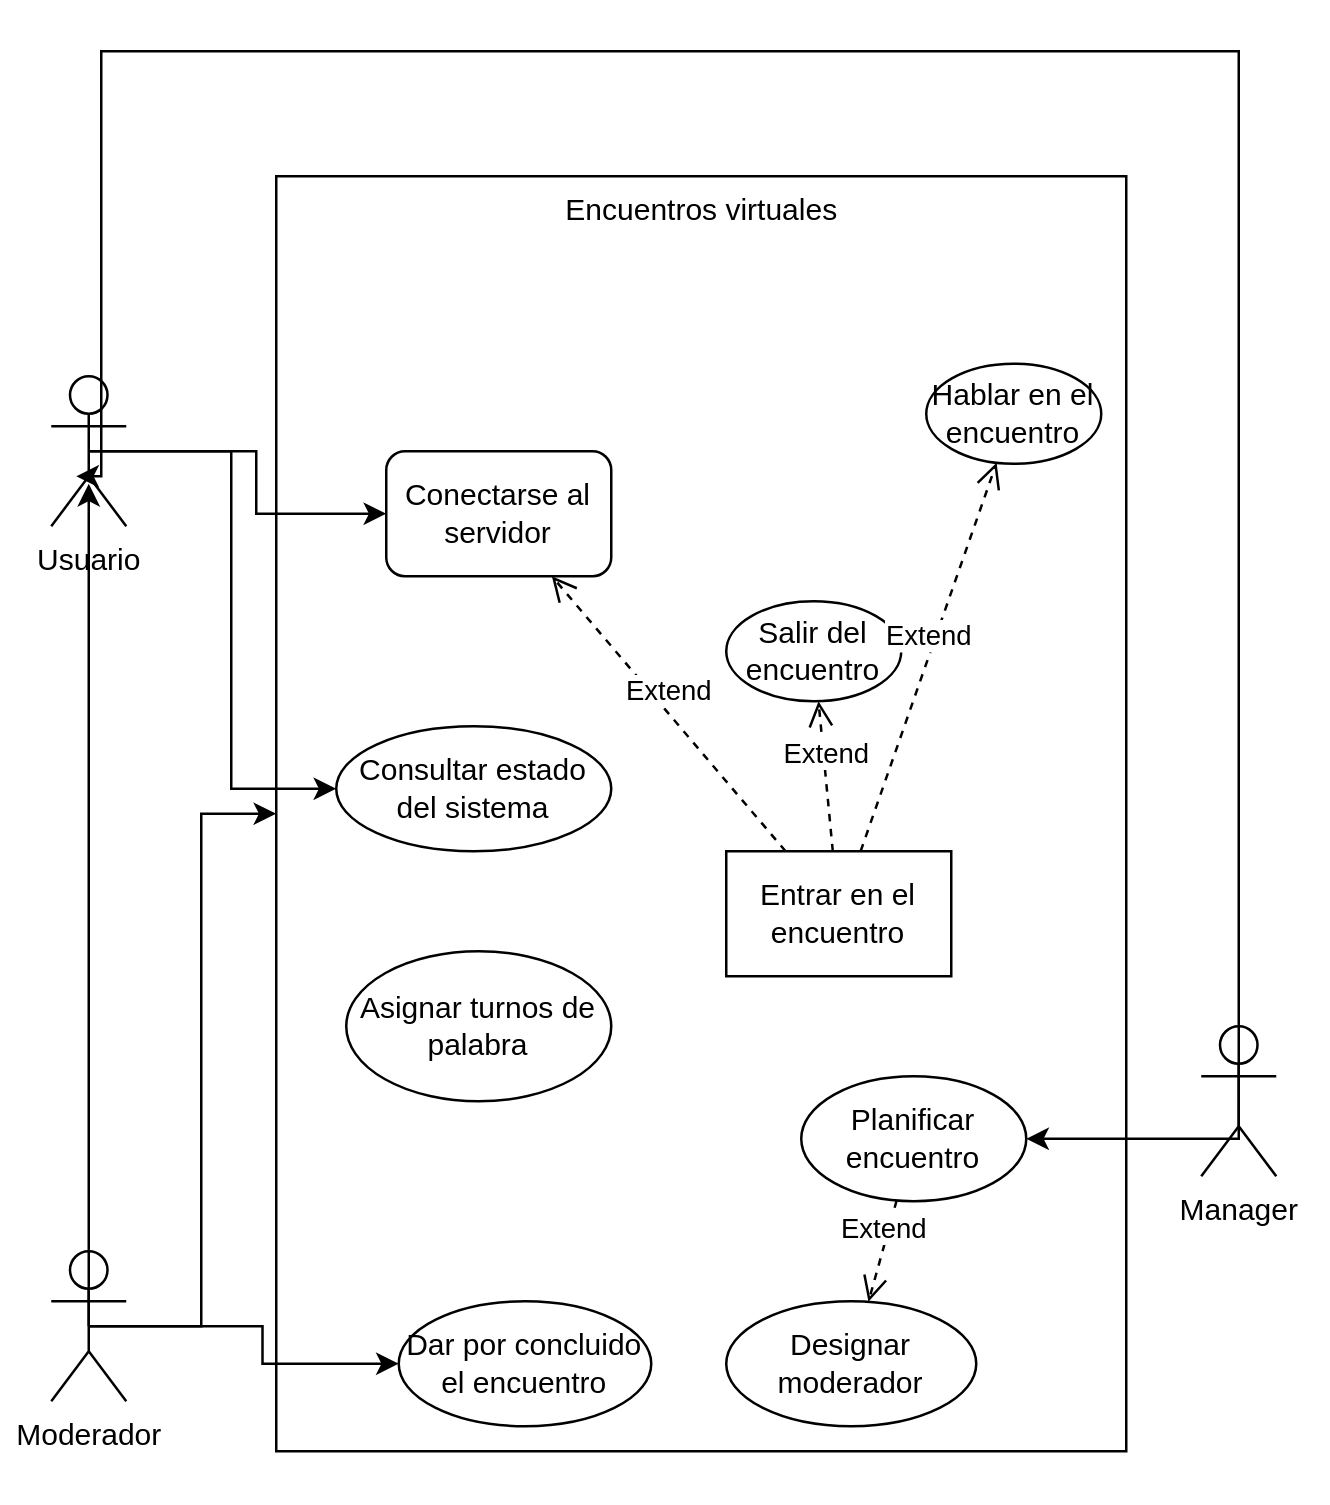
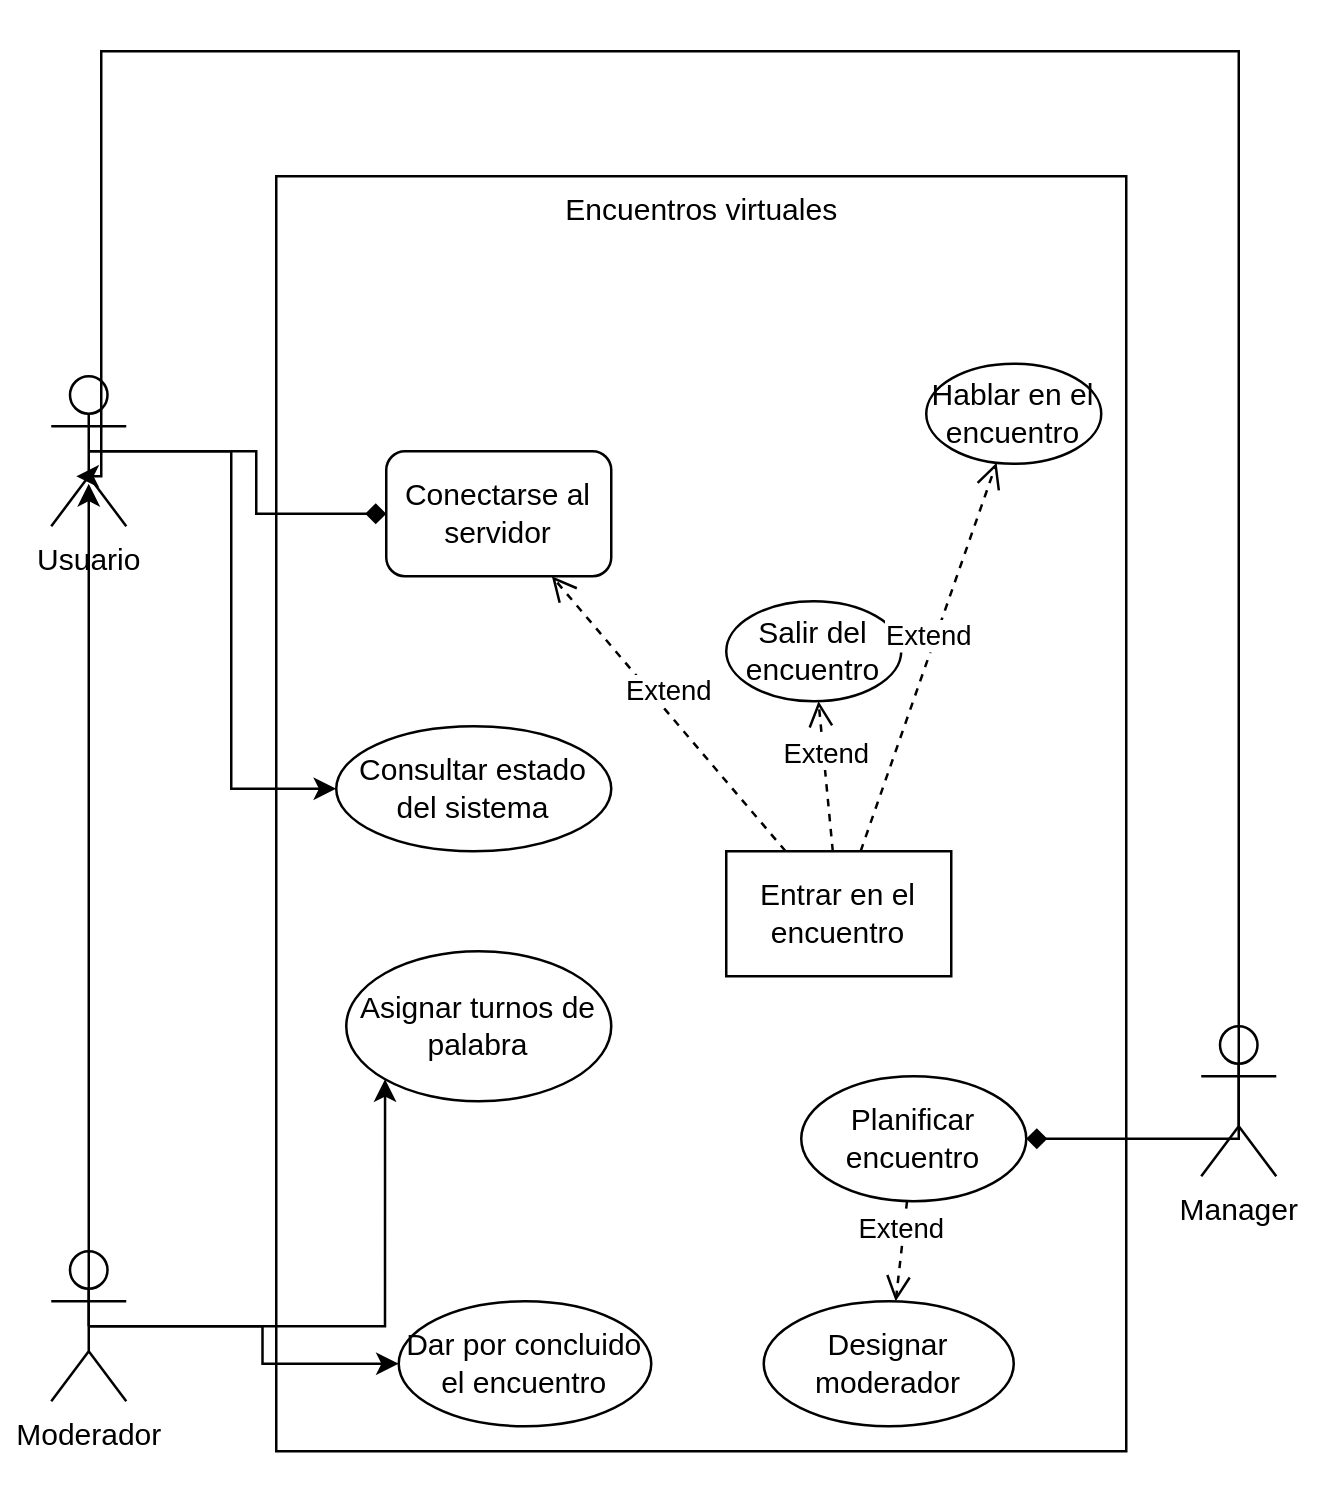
edge "Usuario" -> "Conectarse al servidor": arrowhead classic -> diamond
edge "Moderador" -> "Encuentros virtuales": now "Moderador" -> "Asignar turnos de palabra"
edge "Manager" -> "Planificar encuentro": arrowhead classic -> diamond
node "Designar moderador": moved (851, 1364) -> (889, 1364)
